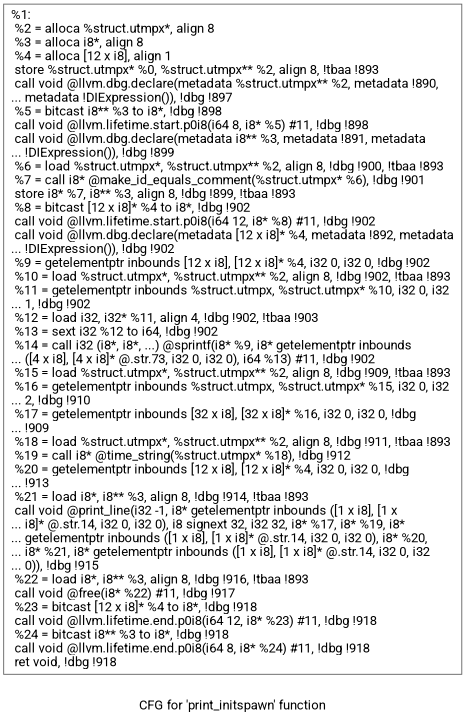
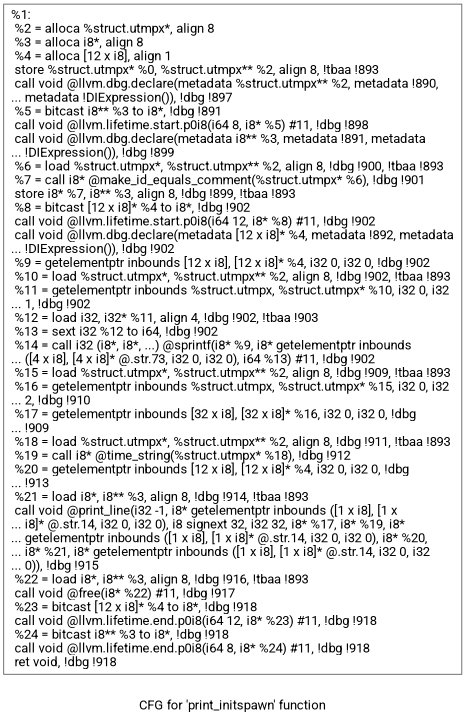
node "%1:": text "%5 = bitcast i8** %3 to i8*, !dbg !898" -> "%5 = bitcast i8** %3 to i8*, !dbg !891"
